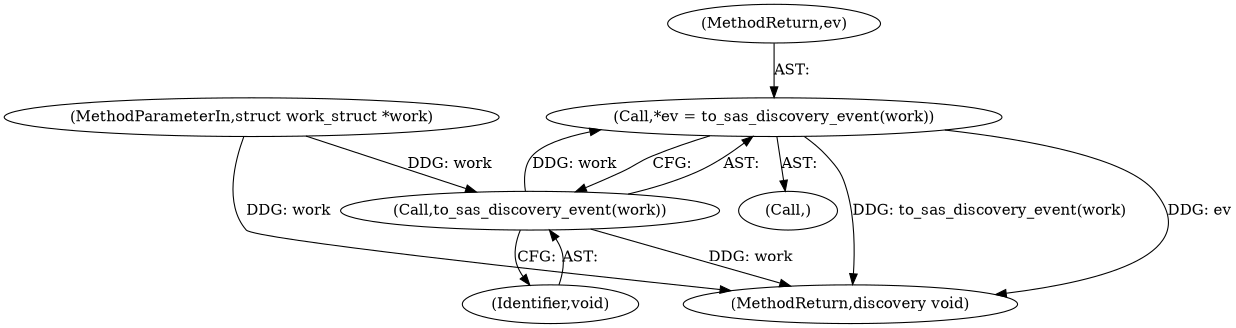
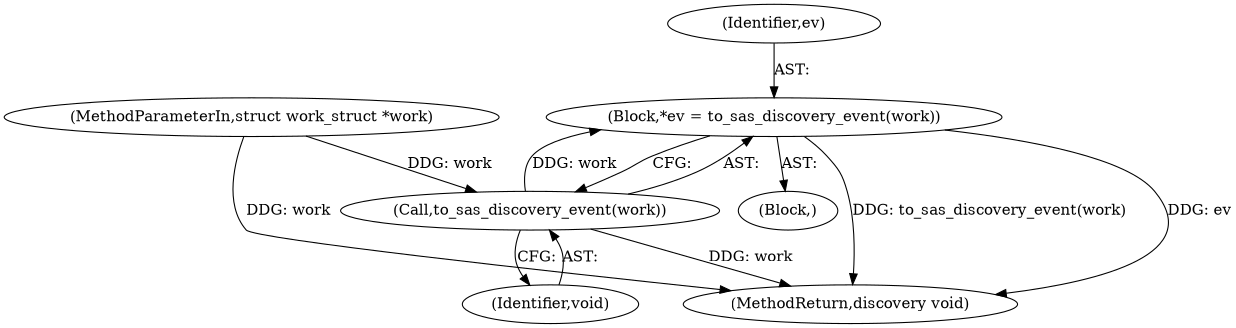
node "(MethodReturn,ev)": label "(MethodReturn,ev)" -> "(Identifier,ev)"
node "(Call,*ev = to_sas_discovery_event(work))": label "(Call,*ev = to_sas_discovery_event(work))" -> "(Block,*ev = to_sas_discovery_event(work))"
node "(Call,)": label "(Call,)" -> "(Block,)"
